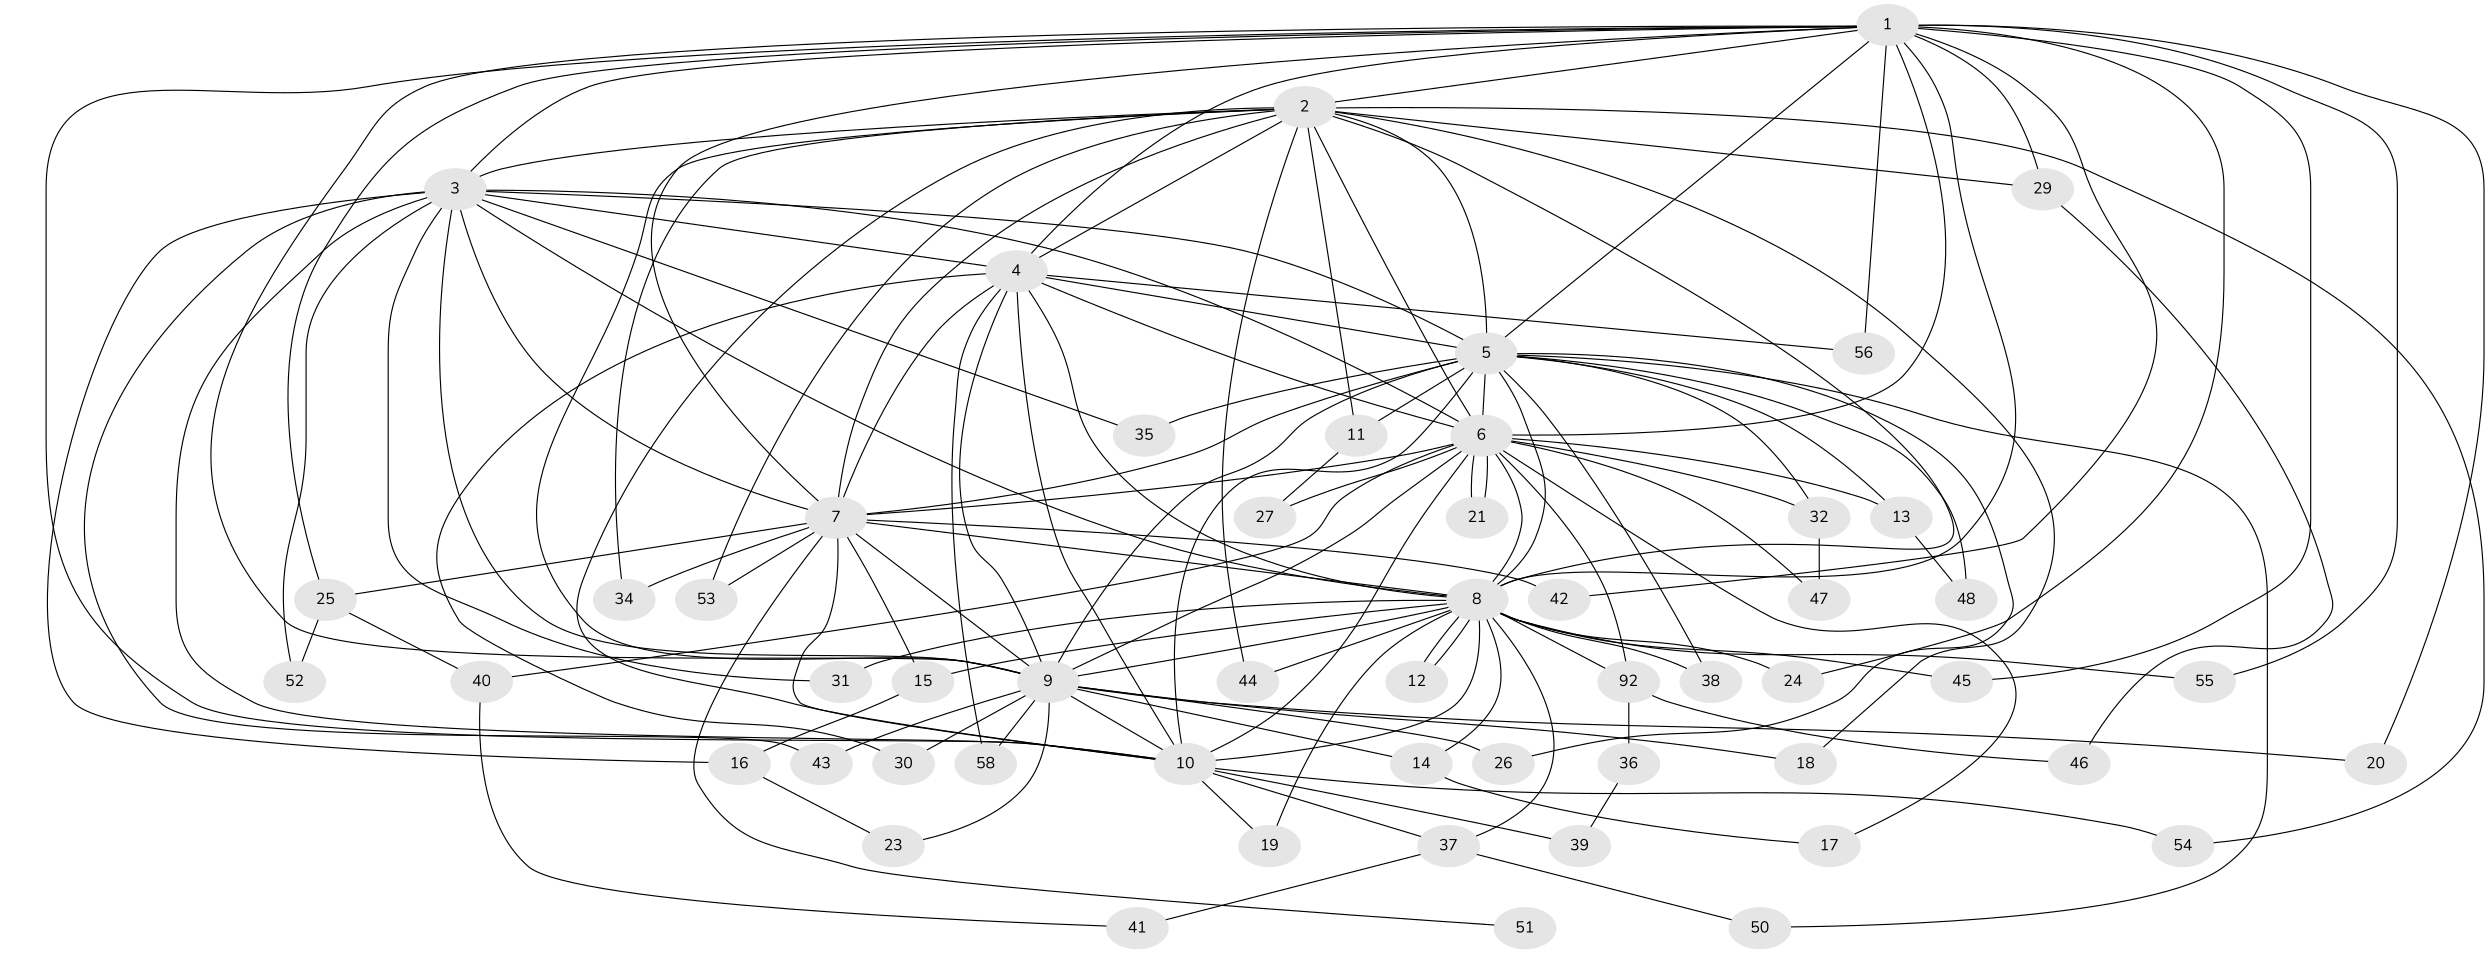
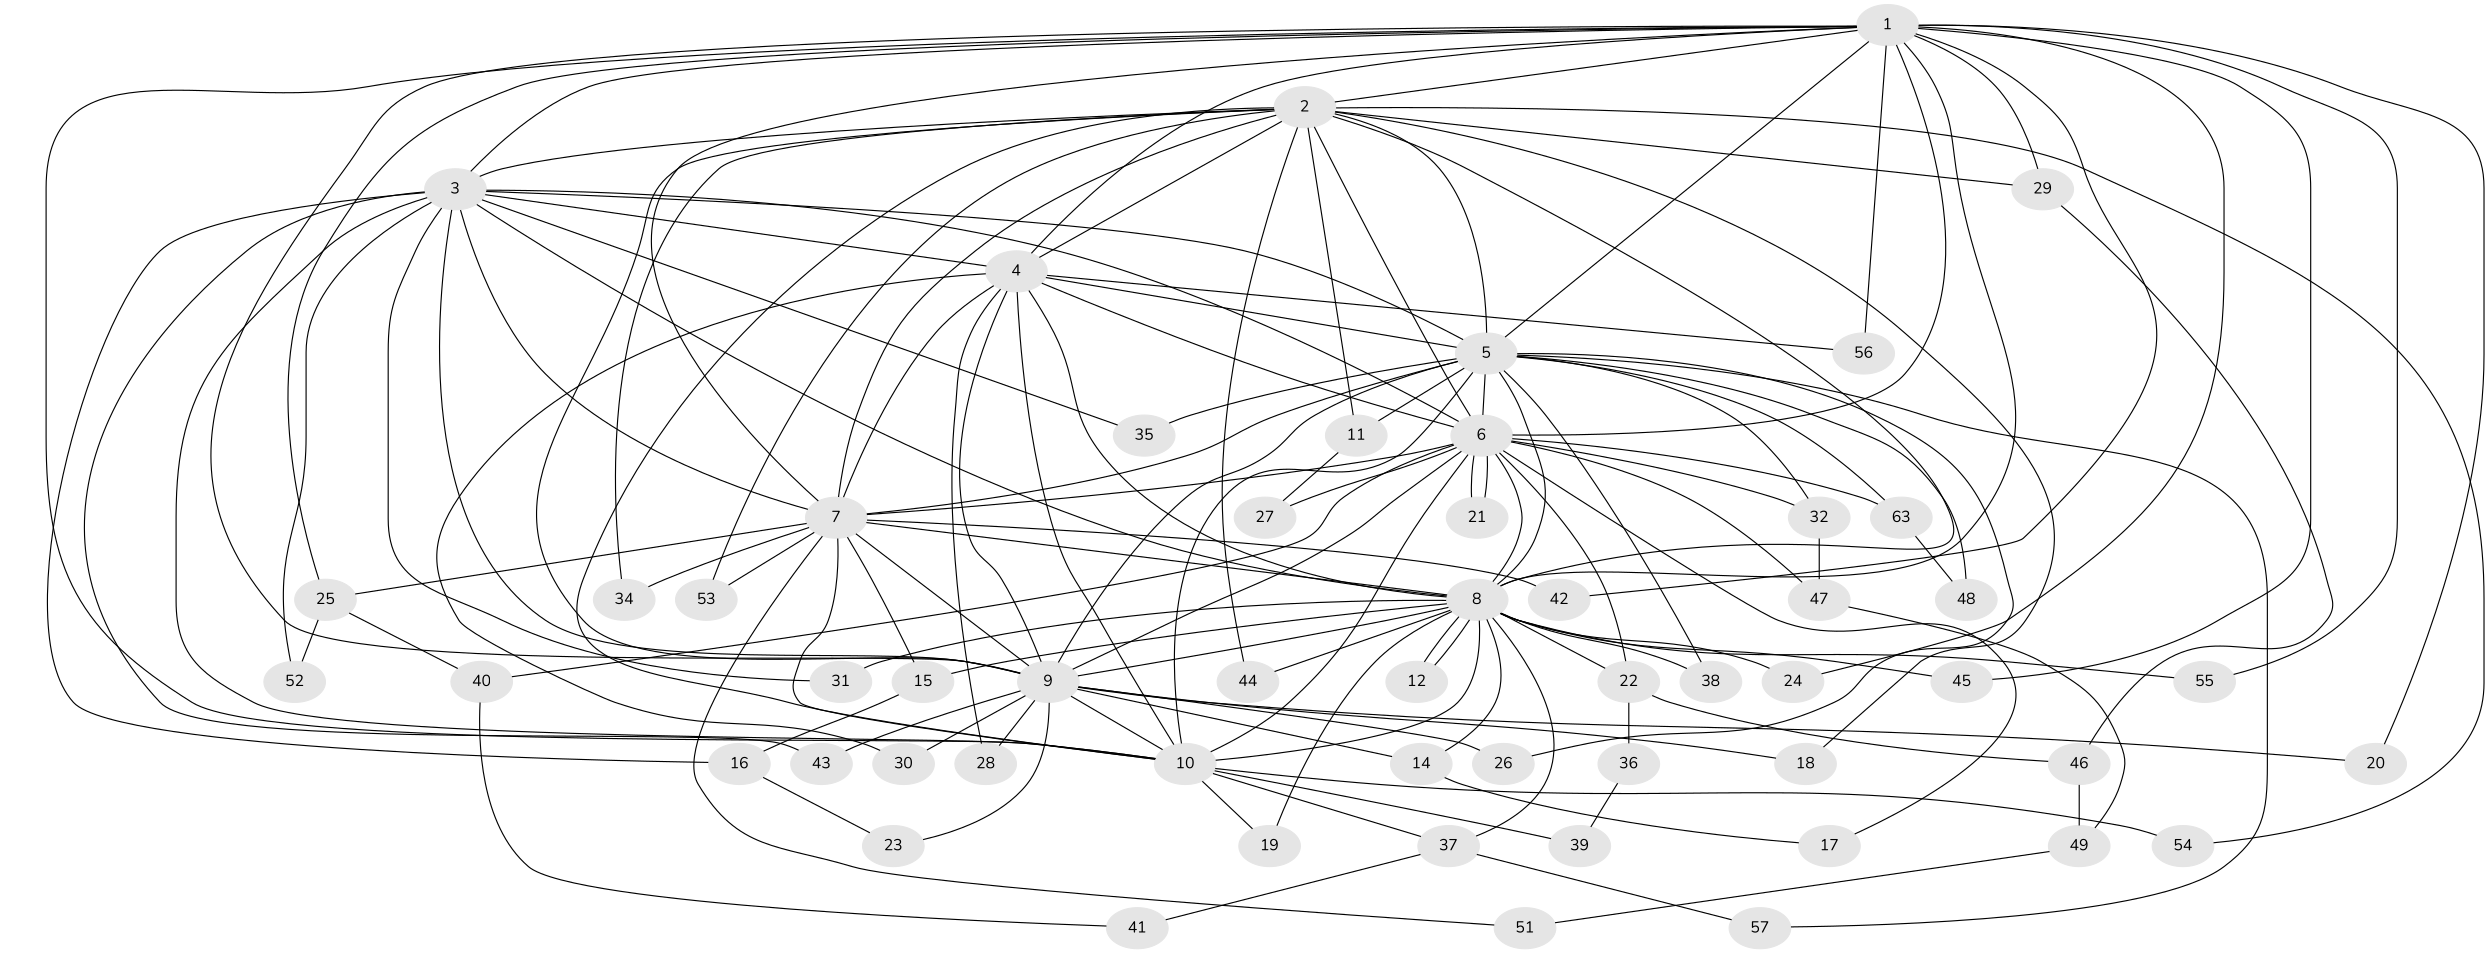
node "13": label "13" -> "63"
node "92": label "92" -> "22"
node "58": label "58" -> "28"
node "49": added
node "50": label "50" -> "57"
